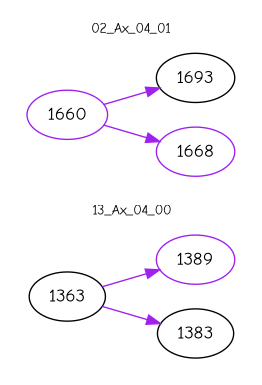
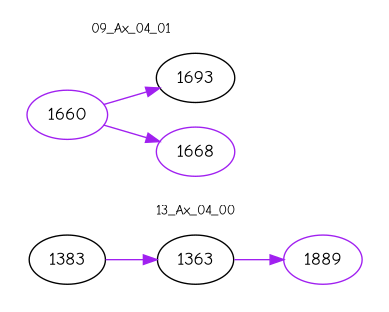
cluster "02_Ax_04_01": label "02_Ax_04_01" -> "09_Ax_04_01"
node "1389": label "1389" -> "1889"
edge "1363" -> "1383": reversed
